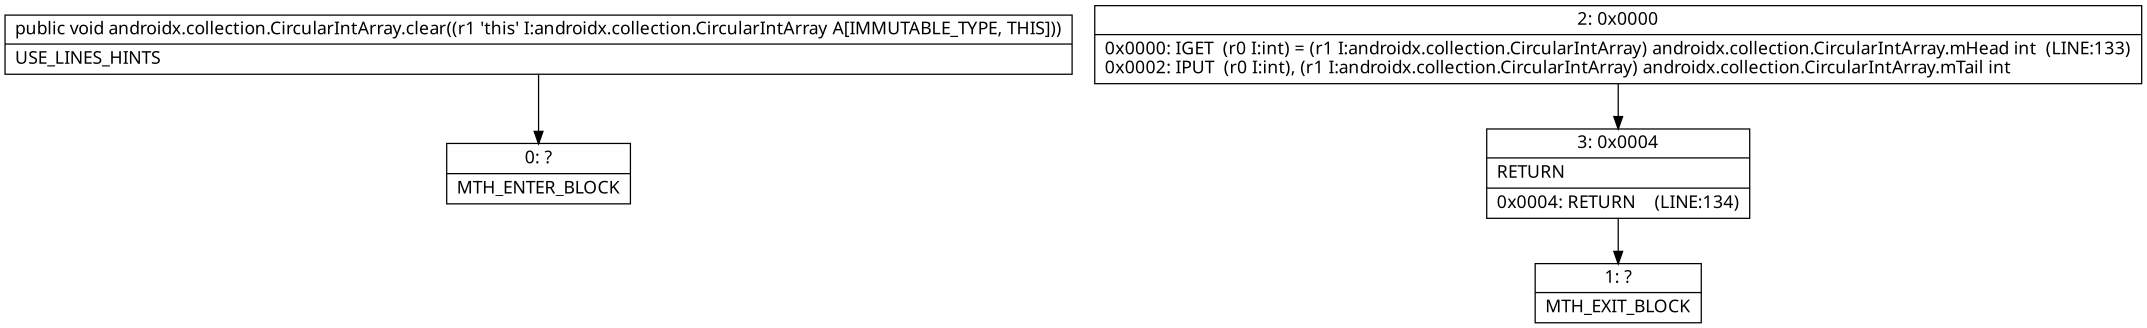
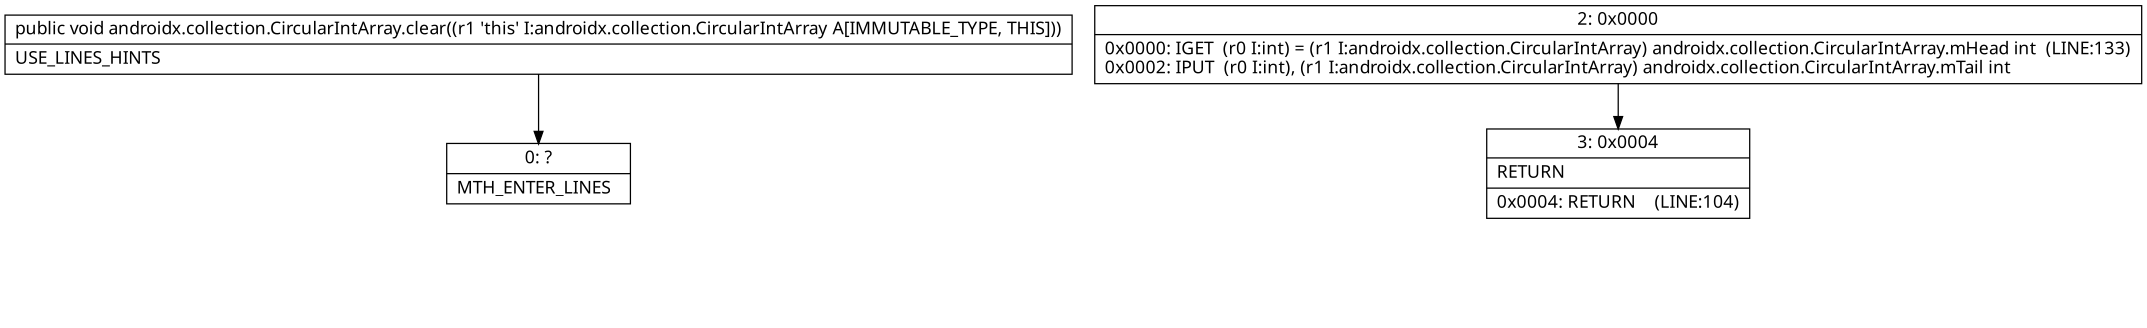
node "0: ?": text "MTH_ENTER_BLOCK" -> "MTH_ENTER_LINES"
node "3: 0x0004": text "0x0004: RETURN    (LINE:134)" -> "0x0004: RETURN    (LINE:104)"
node "1: ?": removed
